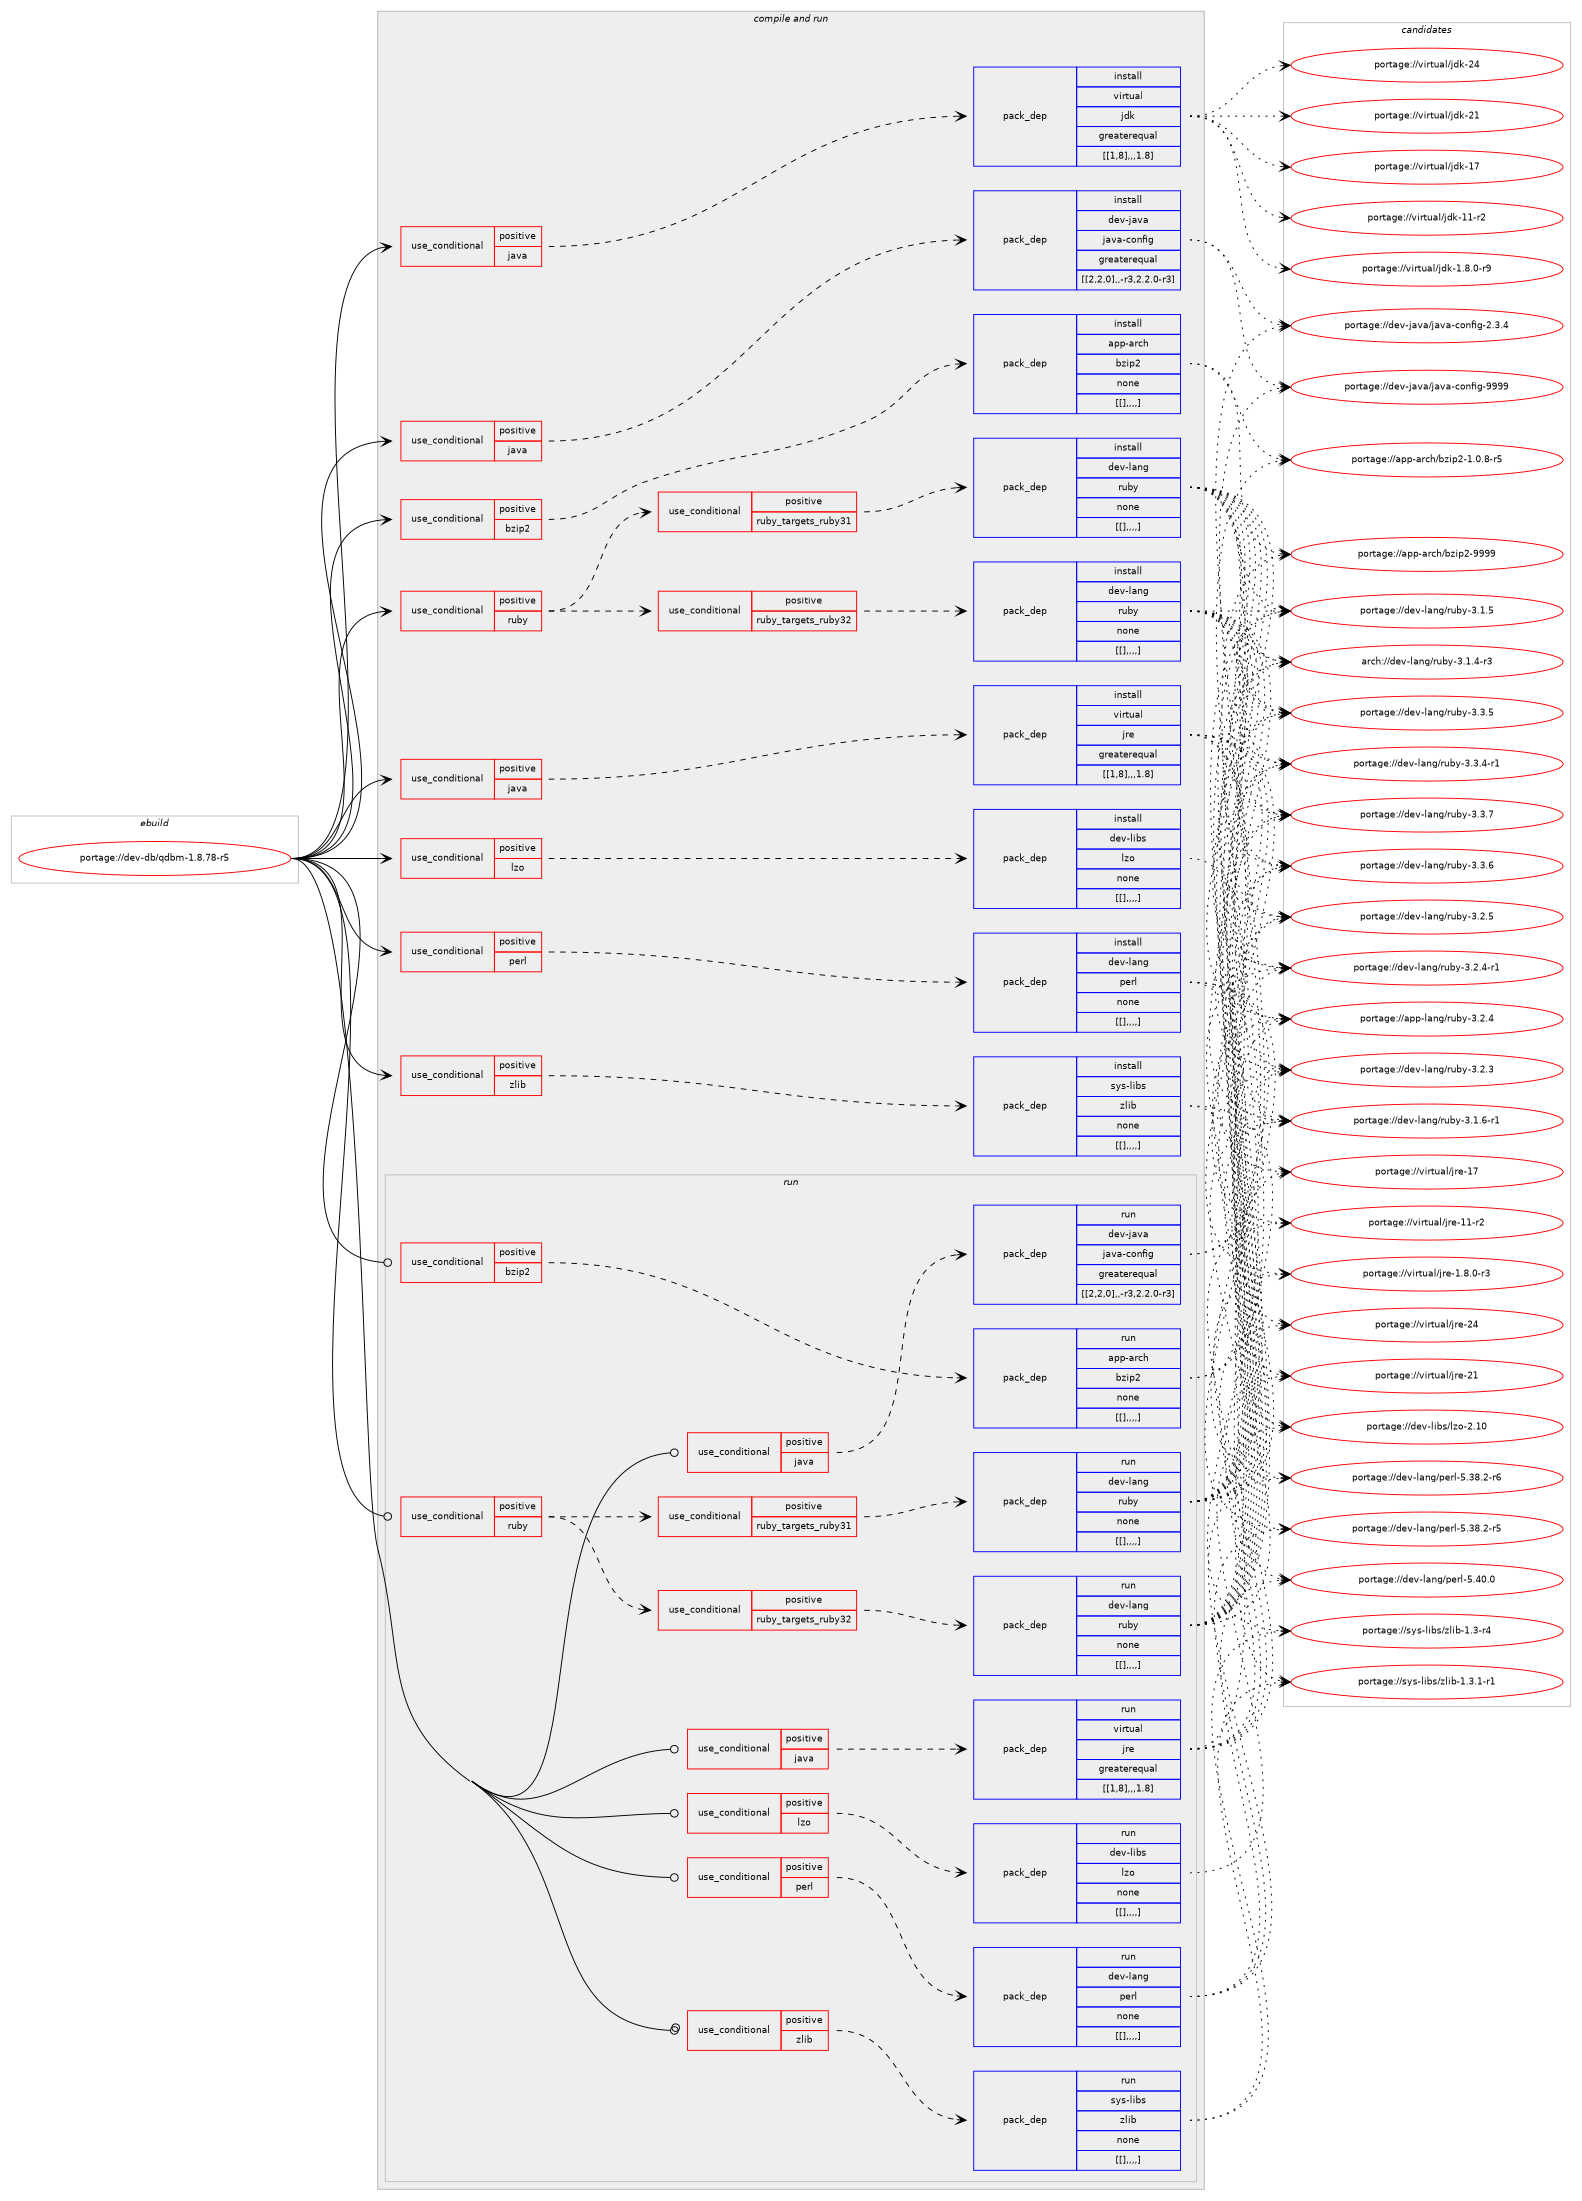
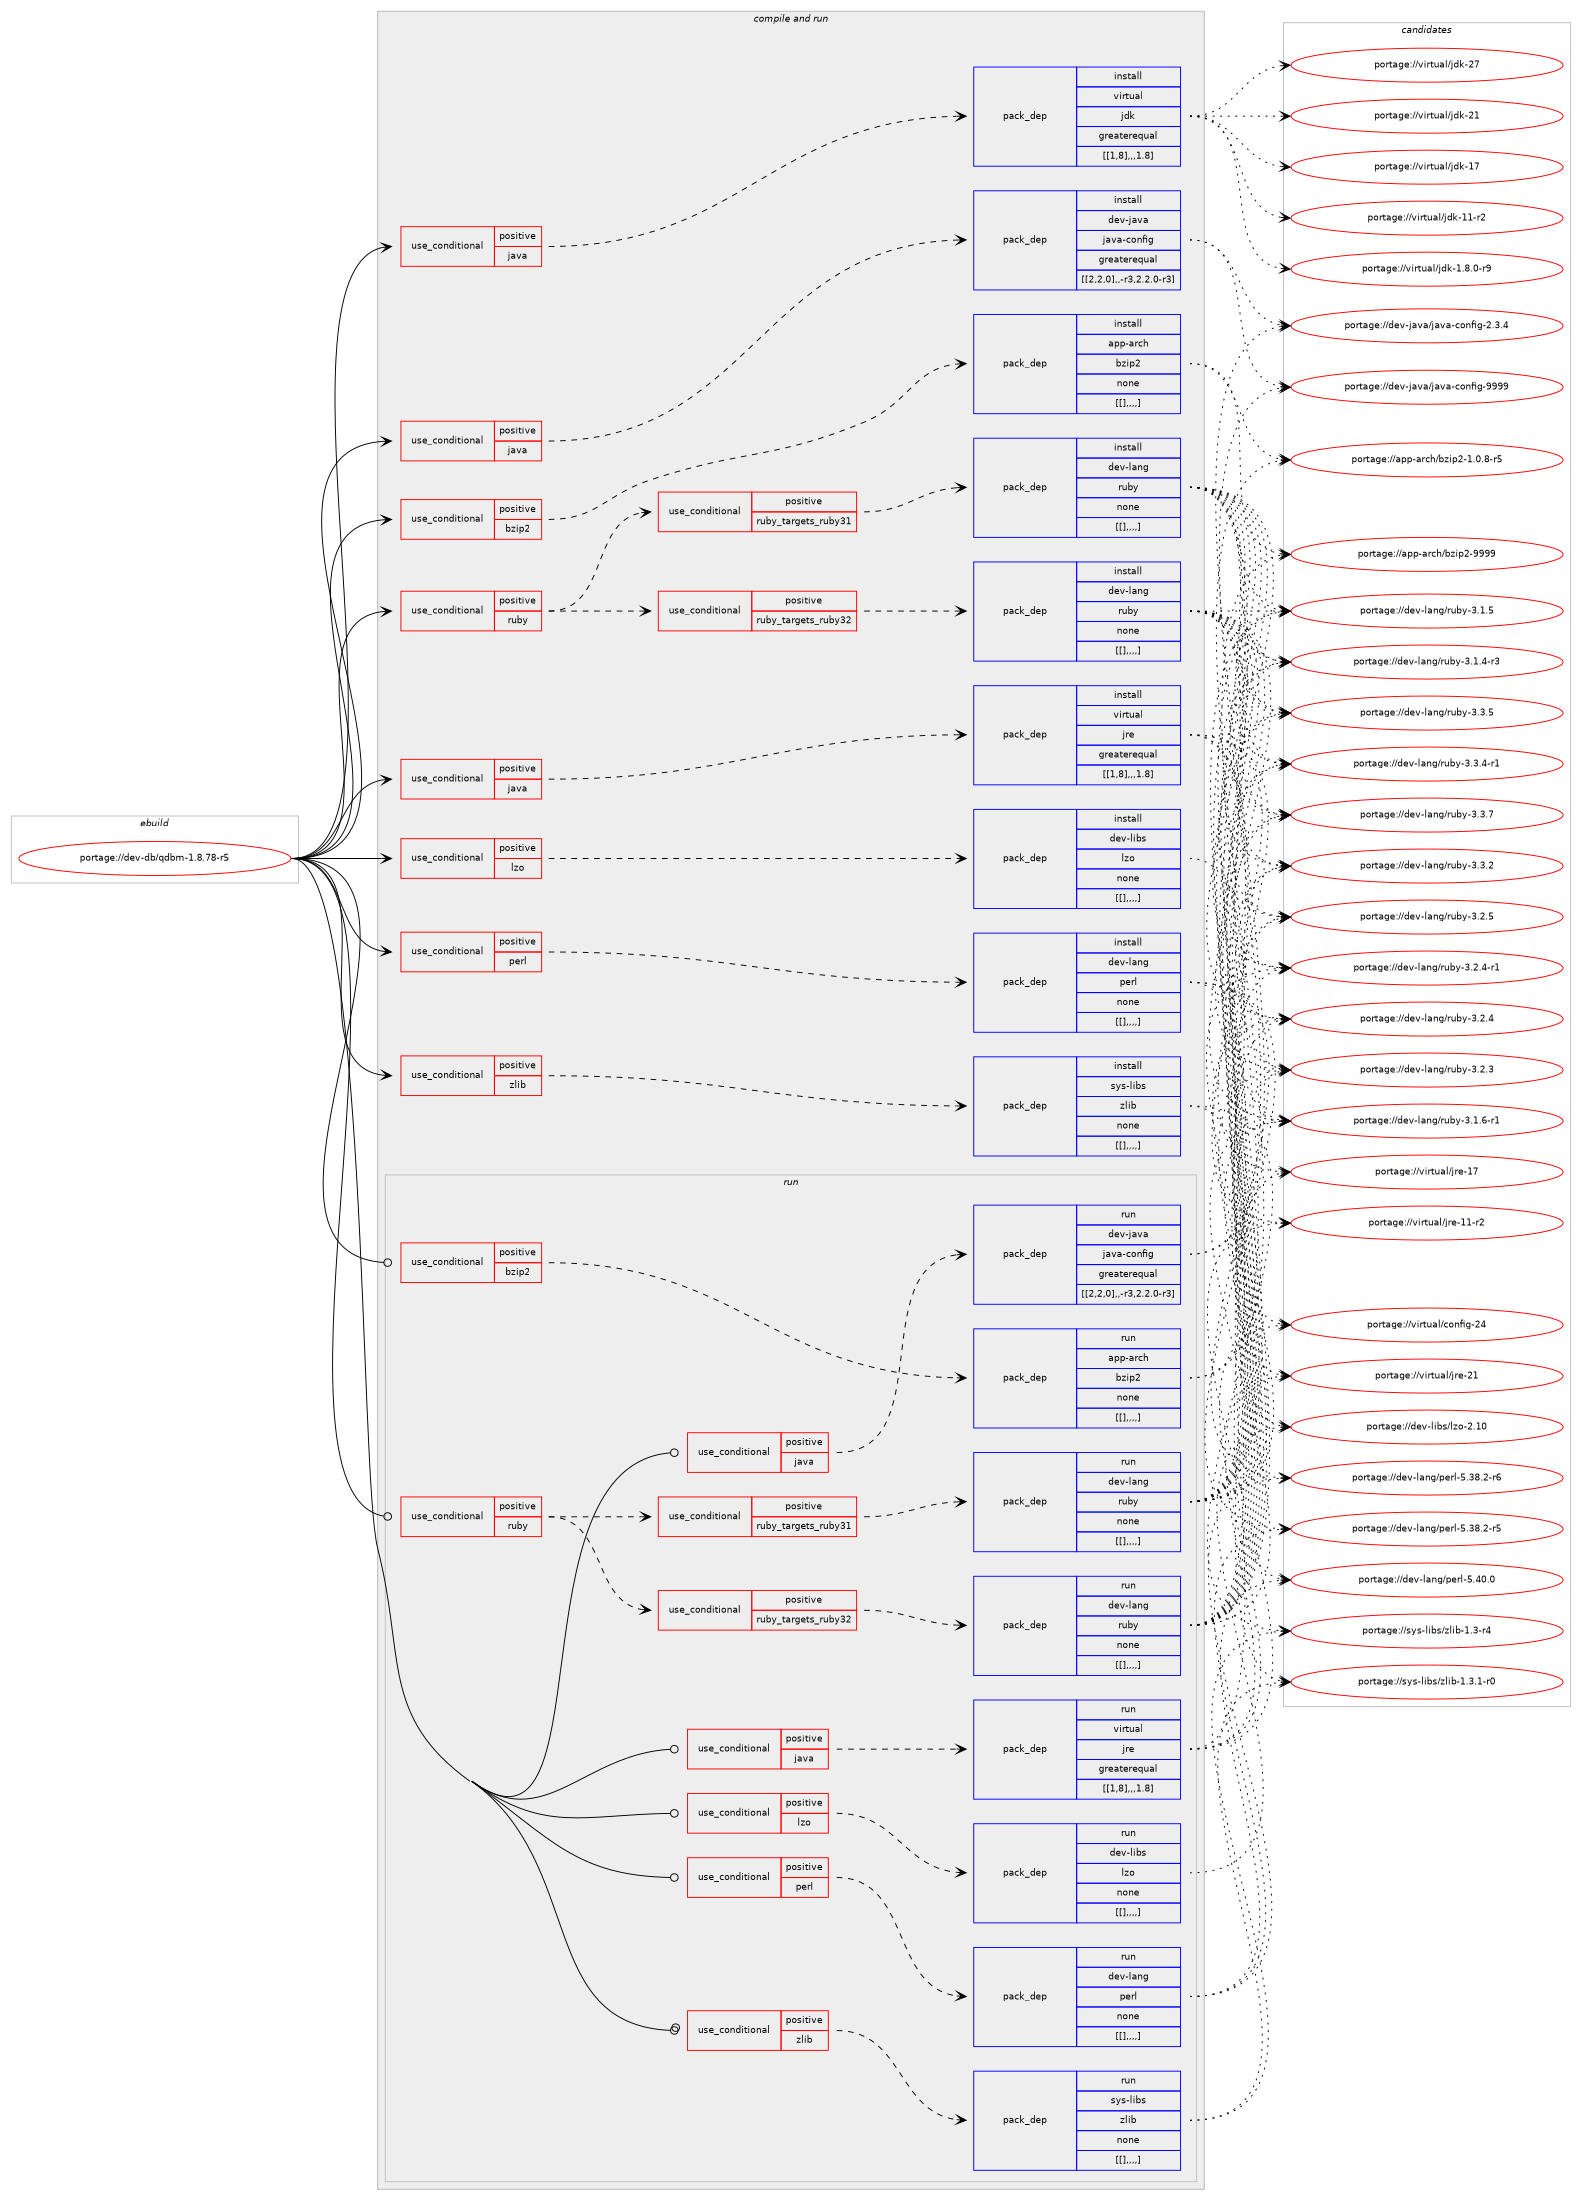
node "portage://virtual/jdk-24": label "portage://virtual/jdk-24" -> "portage://virtual/jdk-27"
node "arch://dev-lang/ruby-3.1.4-r3": label "arch://dev-lang/ruby-3.1.4-r3" -> "portage://dev-lang/ruby-3.1.4-r3"
node "portage://dev-lang/ruby-3.3.6": label "portage://dev-lang/ruby-3.3.6" -> "portage://dev-lang/ruby-3.3.2"
node "portage://app-lang/ruby-3.2.4": label "portage://app-lang/ruby-3.2.4" -> "portage://dev-lang/ruby-3.2.4"
node "portage://virtual/jre-1.8.0-r3": removed
node "portage://virtual/jre-24": label "portage://virtual/jre-24" -> "portage://virtual/config-24"
node "portage://sys-libs/zlib-1.3.1-r1": label "portage://sys-libs/zlib-1.3.1-r1" -> "portage://sys-libs/zlib-1.3.1-r0"
